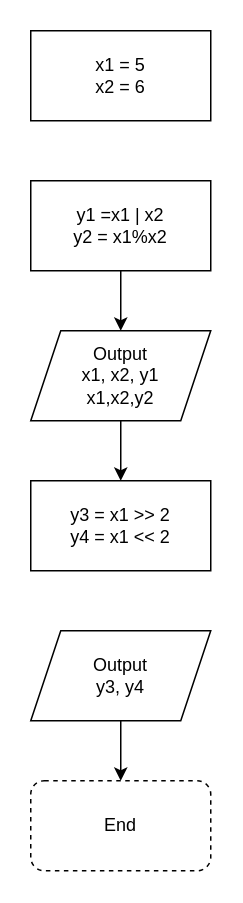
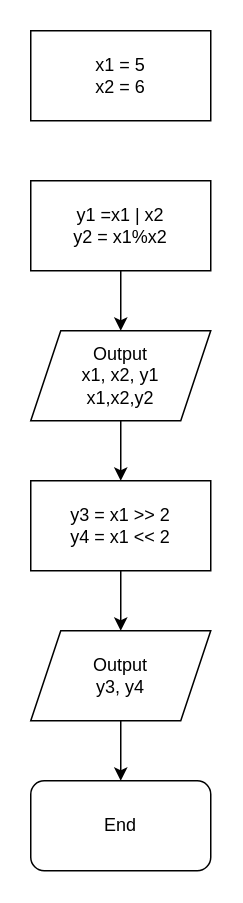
edge "y3 = x1 >> 2 y4 = x1 << 2" -> "Output y3, y4": added
node "End": style dashed -> solid
